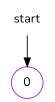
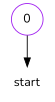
edge "start" -> "0": reversed
